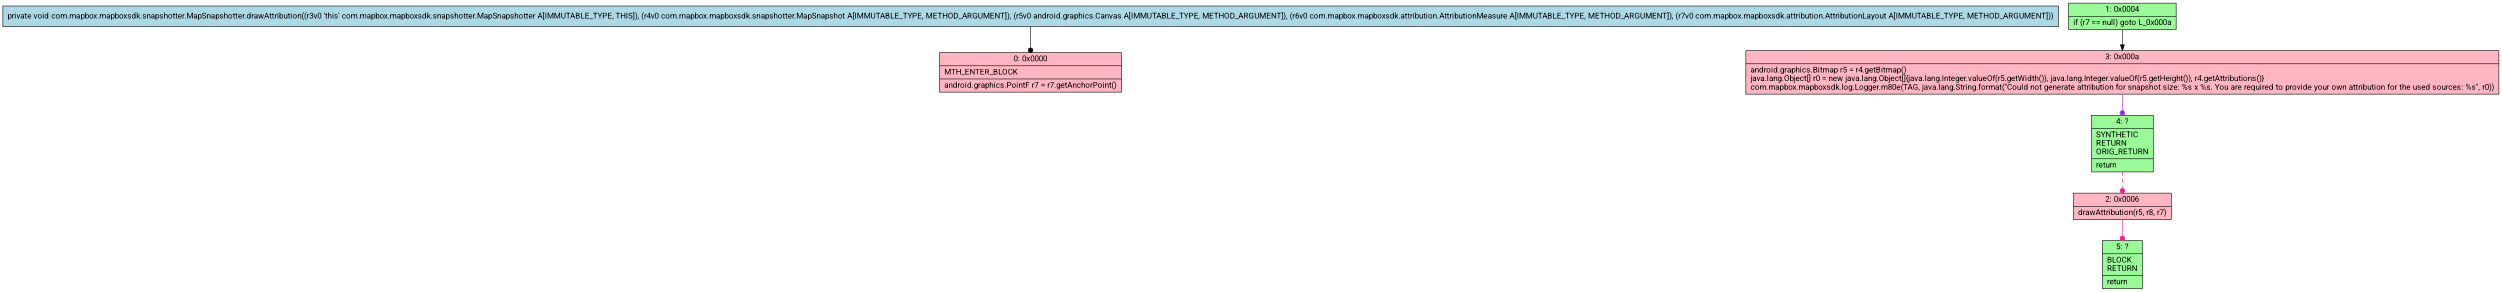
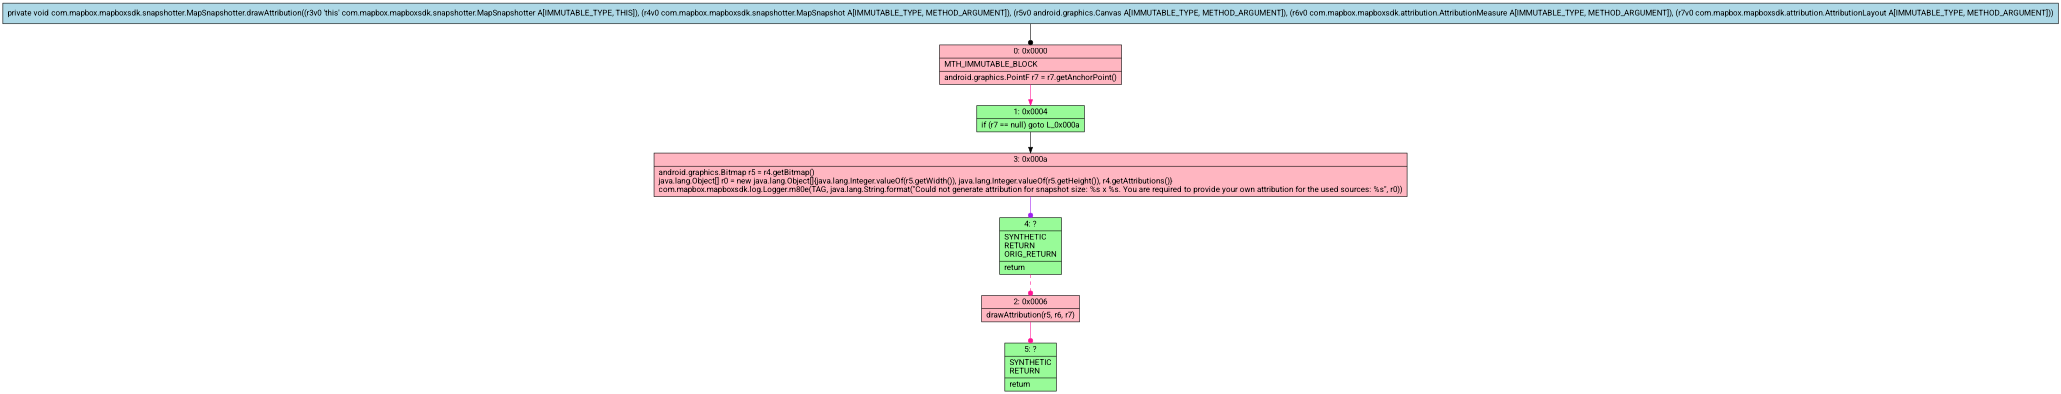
node "0: 0x0000": text "MTH_ENTER_BLOCK" -> "MTH_IMMUTABLE_BLOCK"
edge "0: 0x0000" -> "1: 0x0004": added
node "2: 0x0006": text "drawAttribution(r5, r8, r7)" -> "drawAttribution(r5, r6, r7)"
node "5: ?": text "BLOCK" -> "SYNTHETIC"
